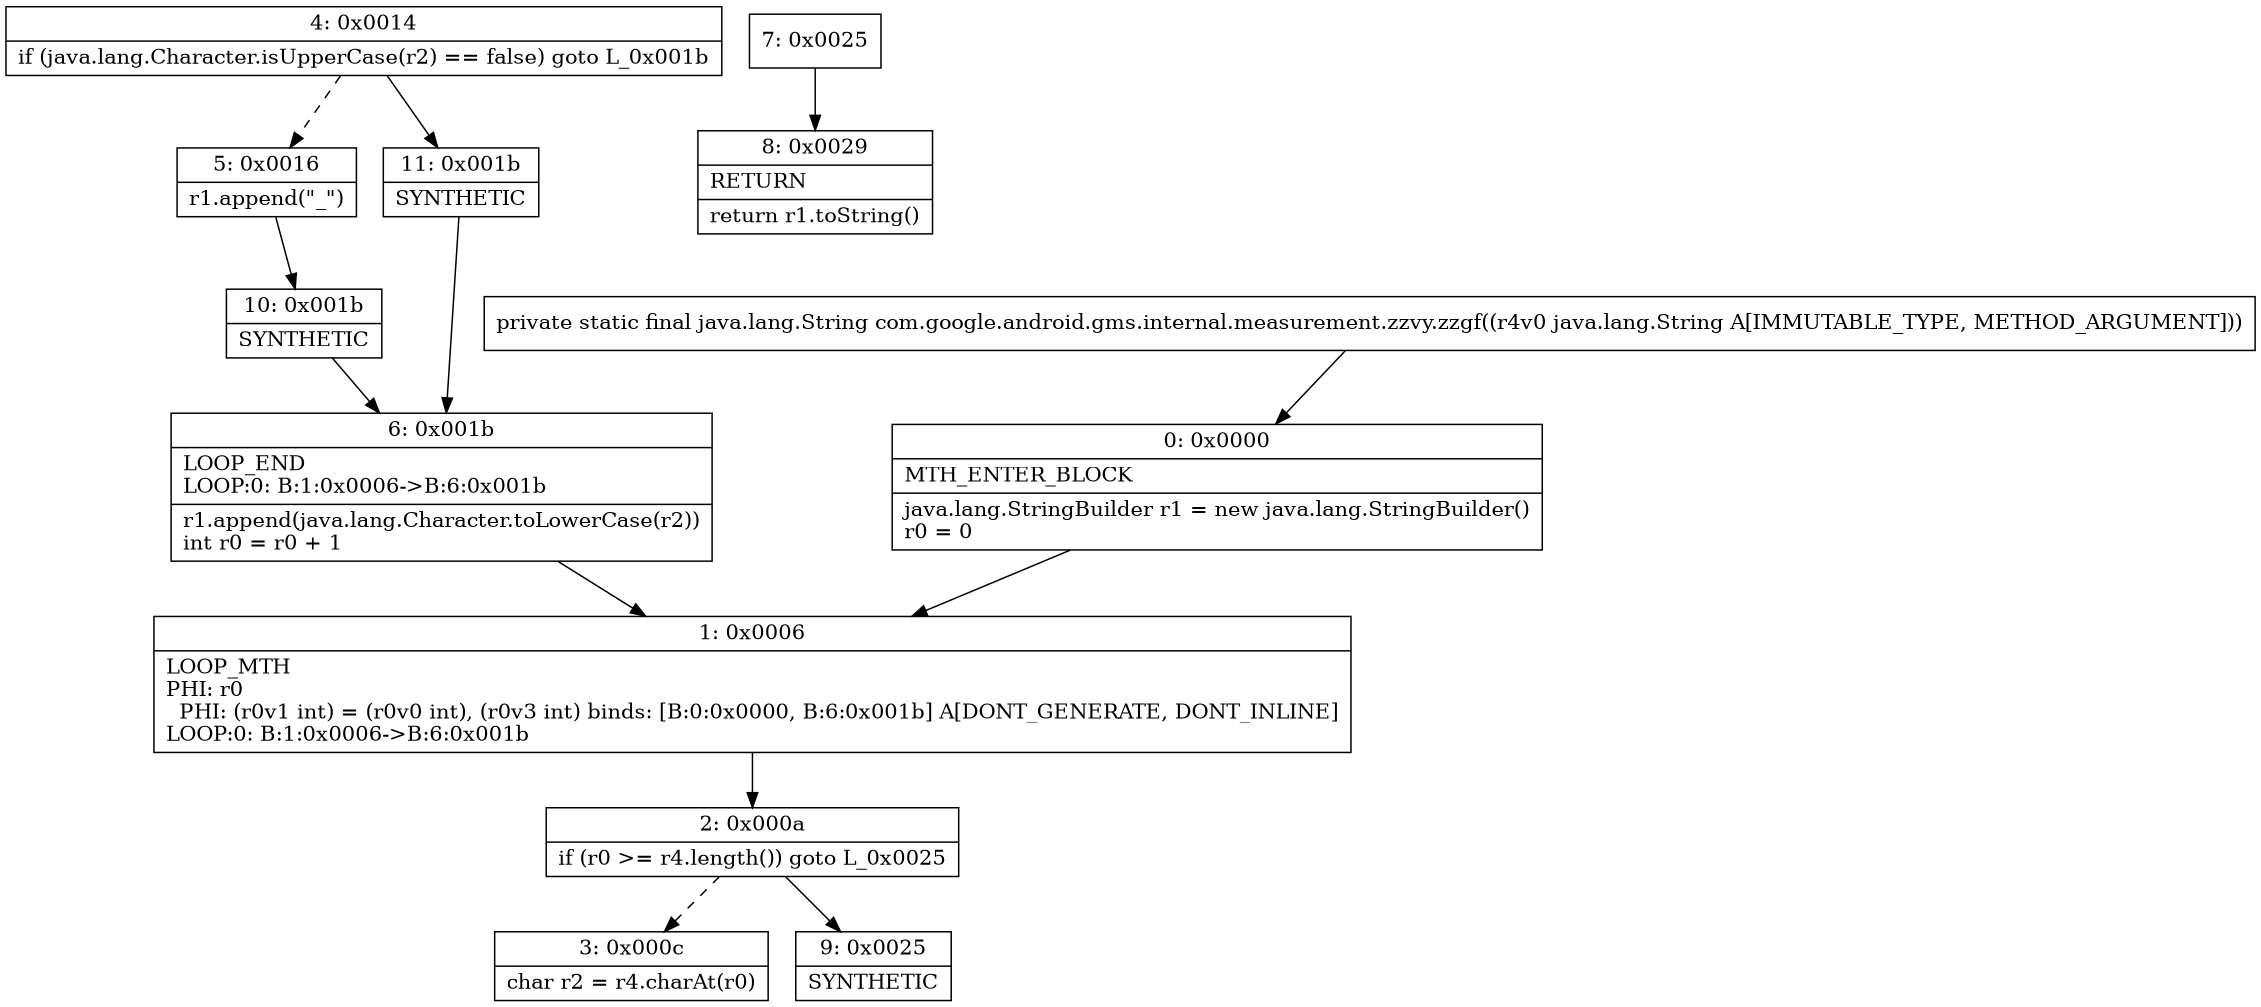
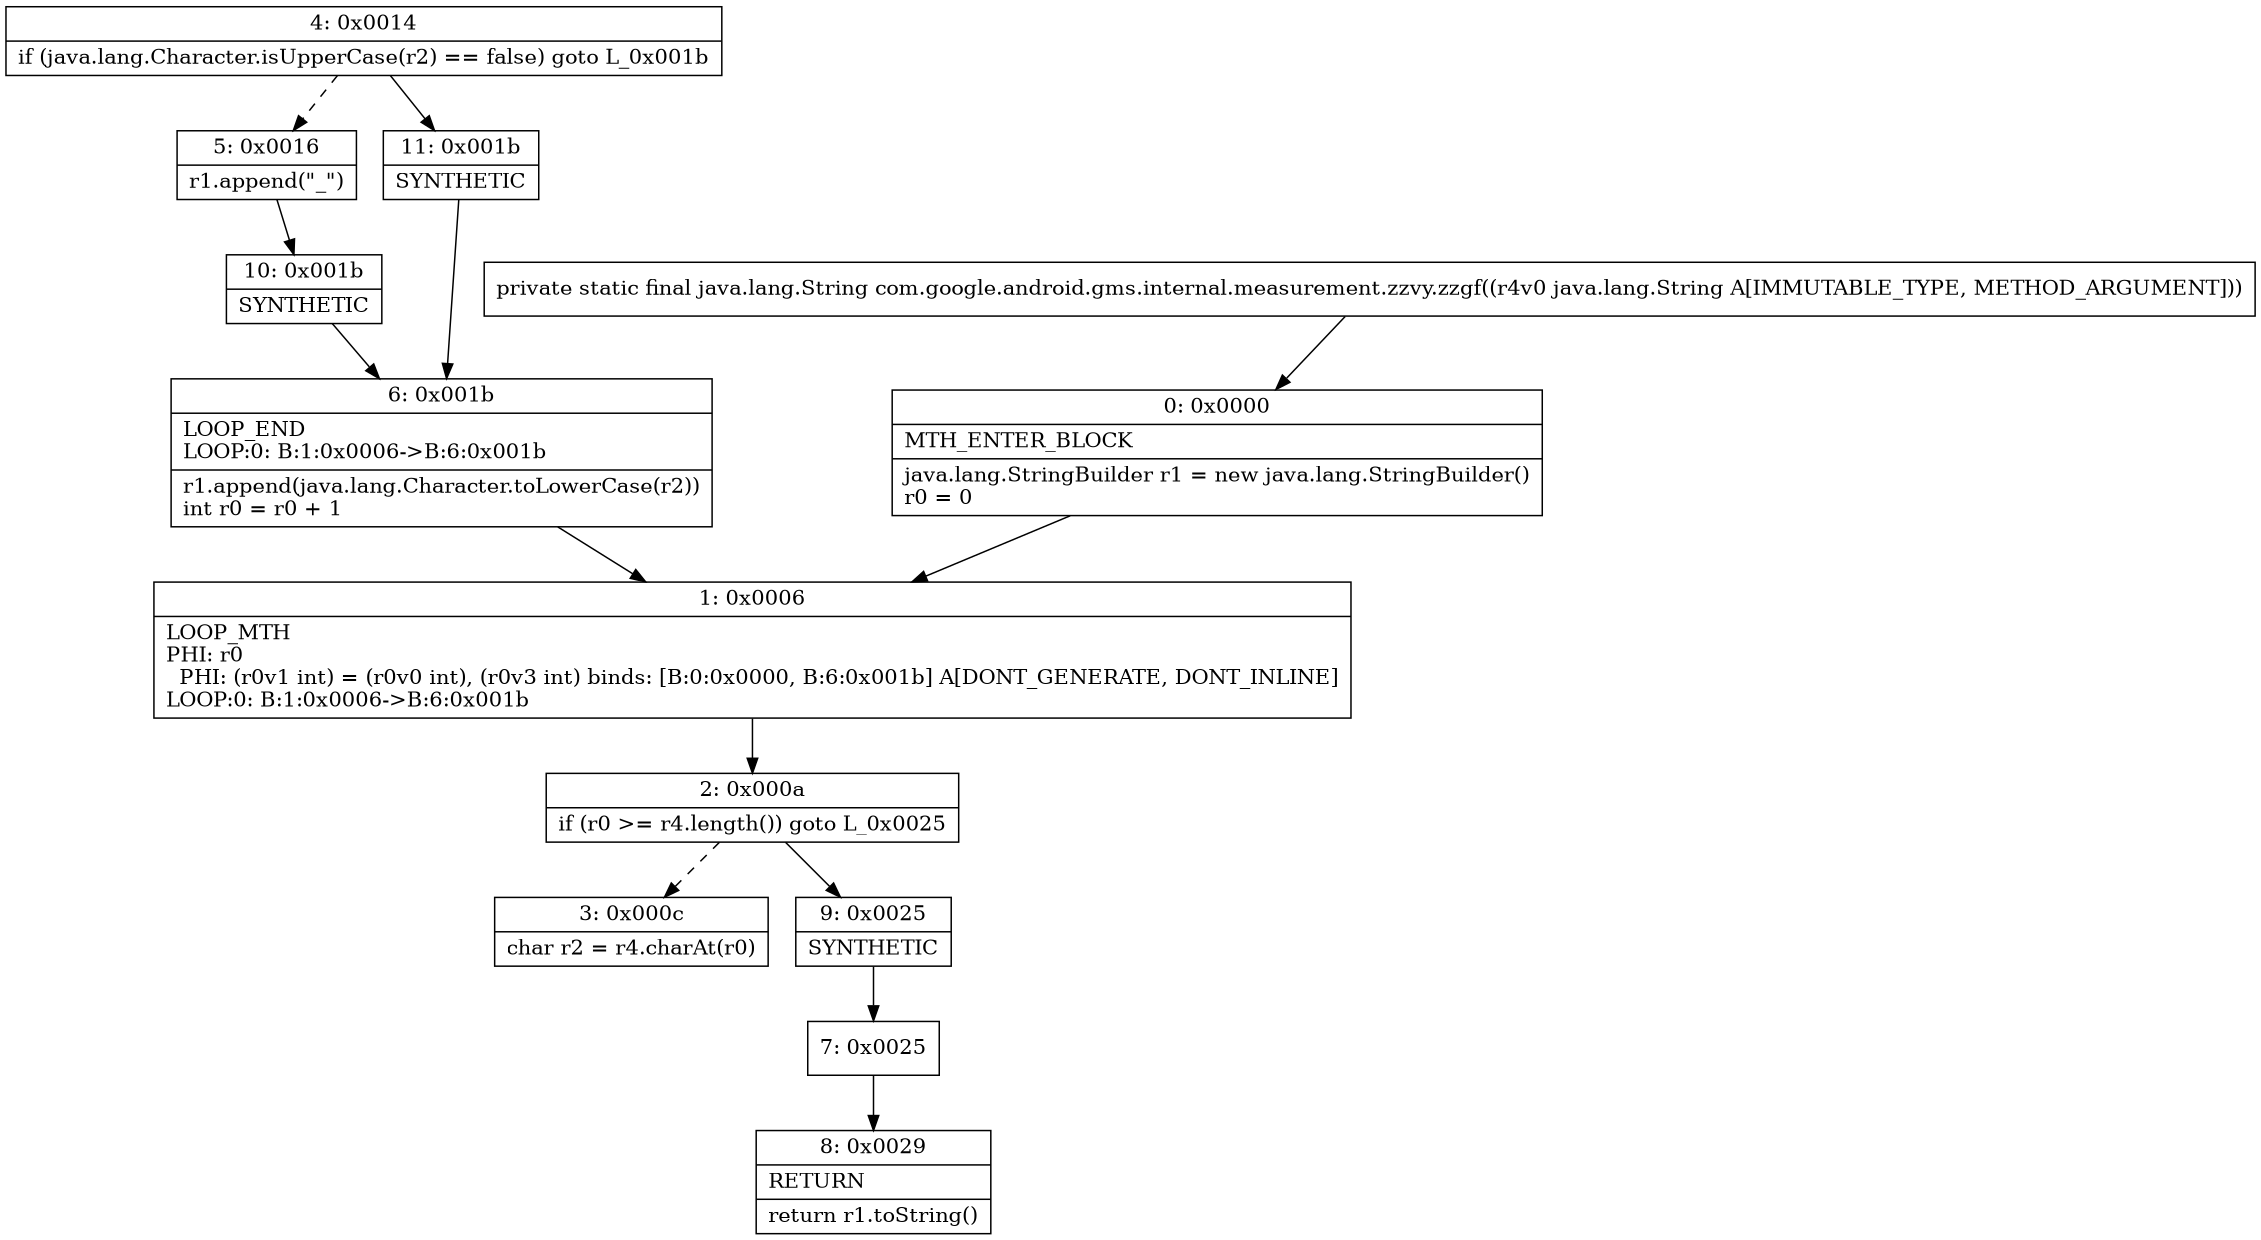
edge "9: 0x0025" -> "7: 0x0025": added
